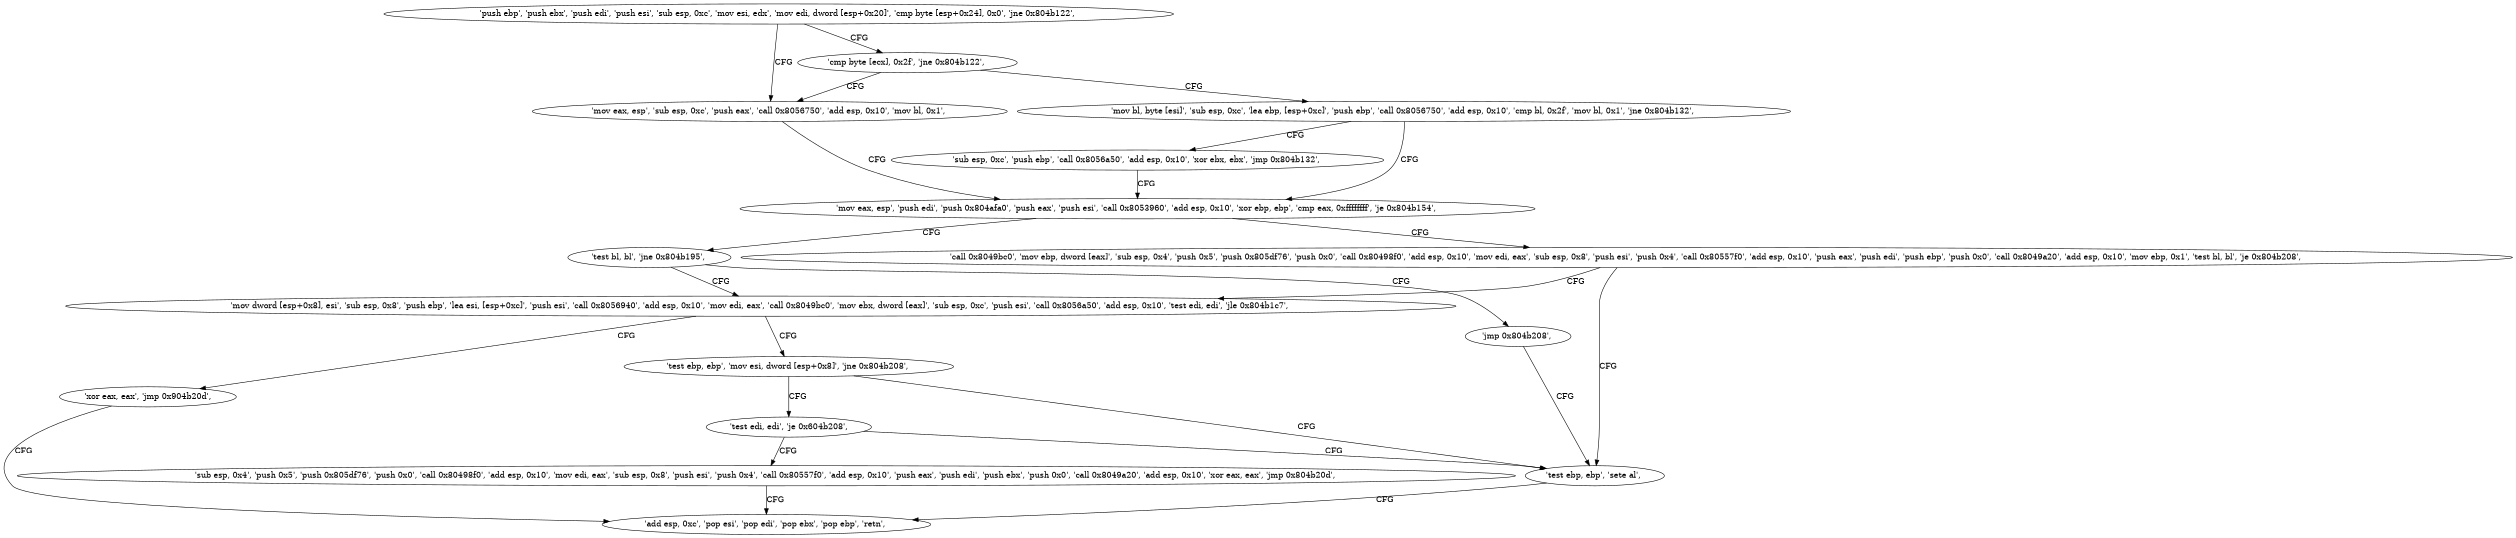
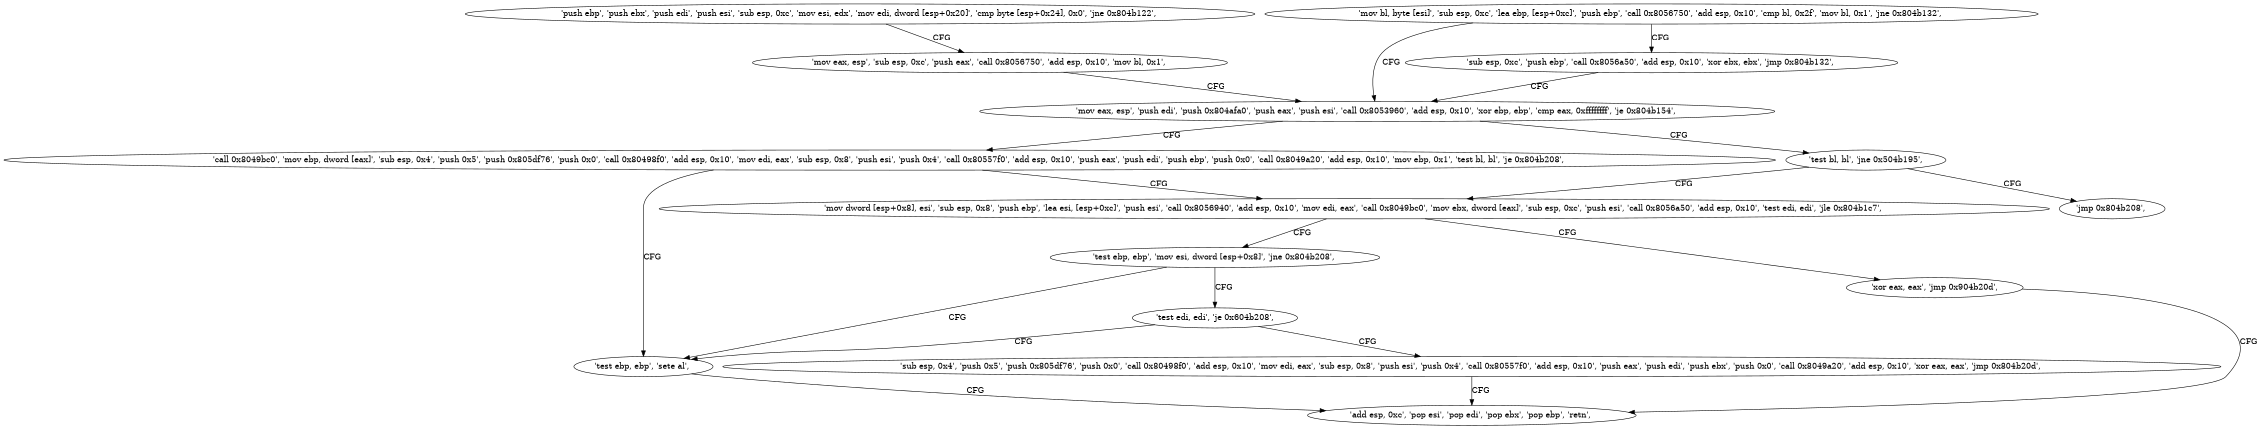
node "'cmp byte [ecx], 0x2f', 'jne 0x804b122',": removed
node "'test bl, bl', 'jne 0x804b195',": label "'test bl, bl', 'jne 0x804b195'," -> "'test bl, bl', 'jne 0x504b195',"
edge "'jmp 0x804b208'," -> "'test ebp, ebp', 'sete al',": removed, label "CFG"
